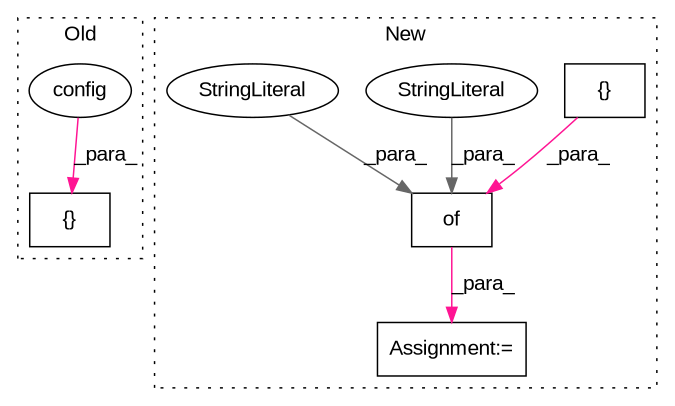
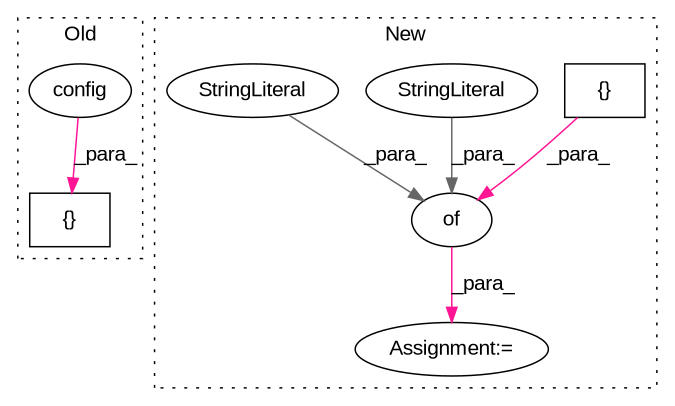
node "of": shape box -> ellipse
node "Assignment:=": shape box -> ellipse
